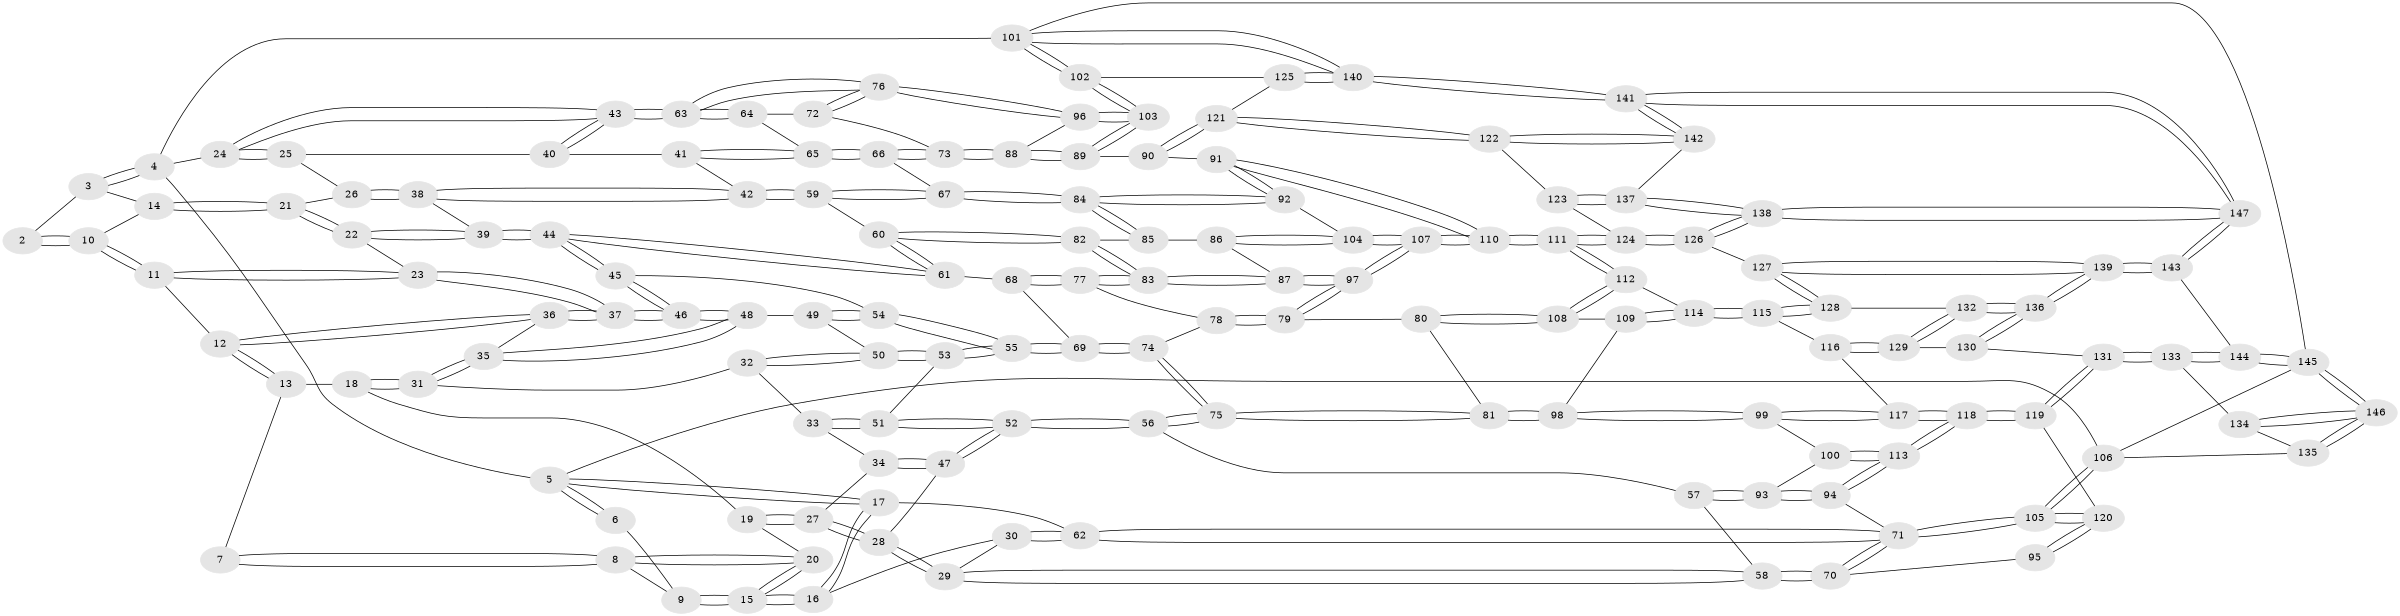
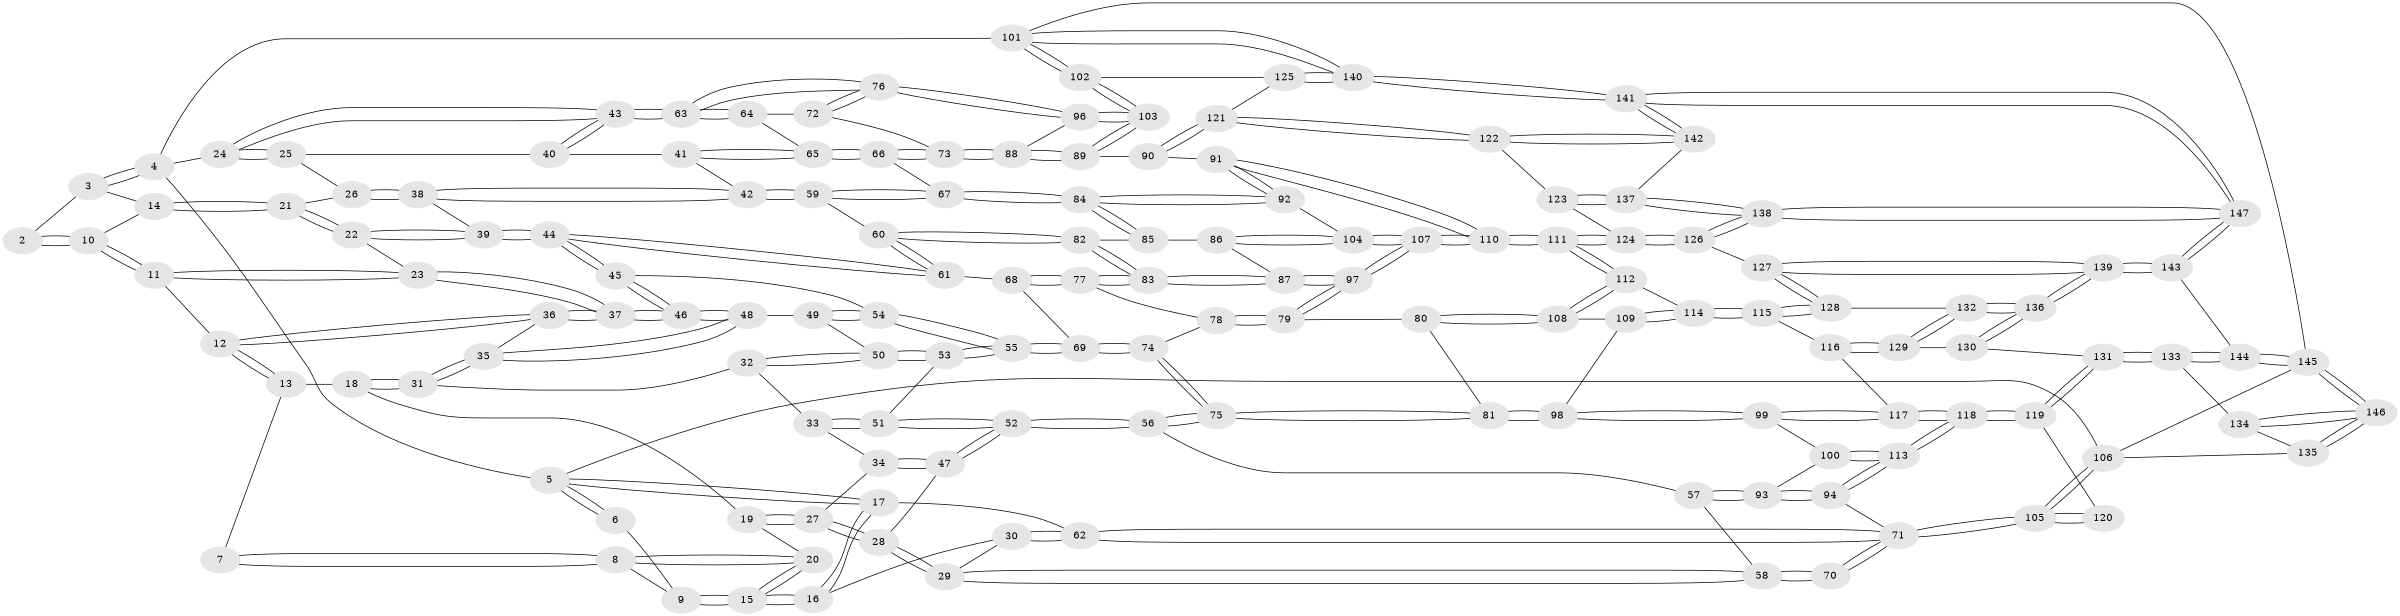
node "95": removed
